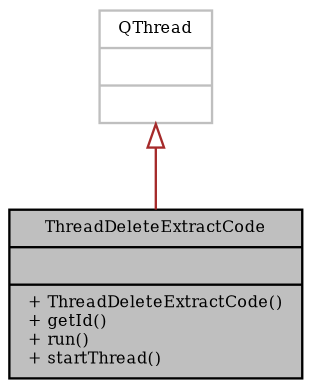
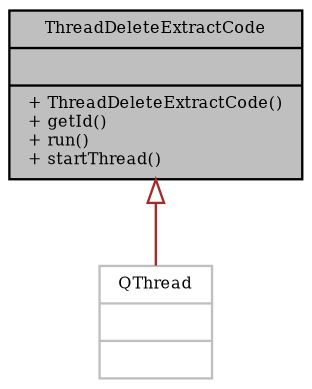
edge "ThreadDeleteExtractCode" -> "QThread": reversed
